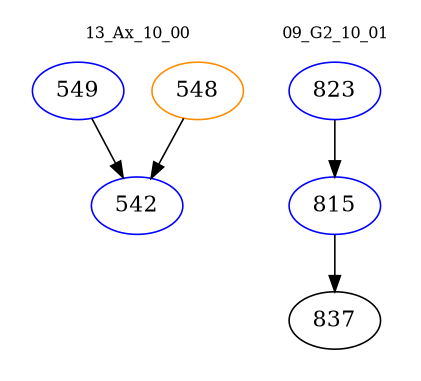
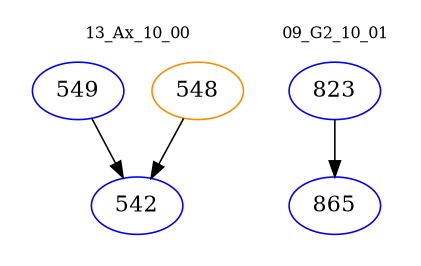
node "815": label "815" -> "865"
node "837": removed
